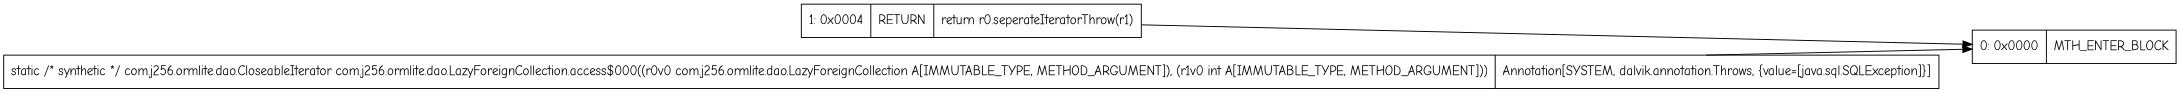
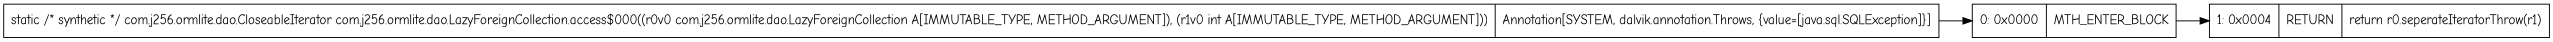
edge "1: 0x0004" -> "0: 0x0000": reversed
